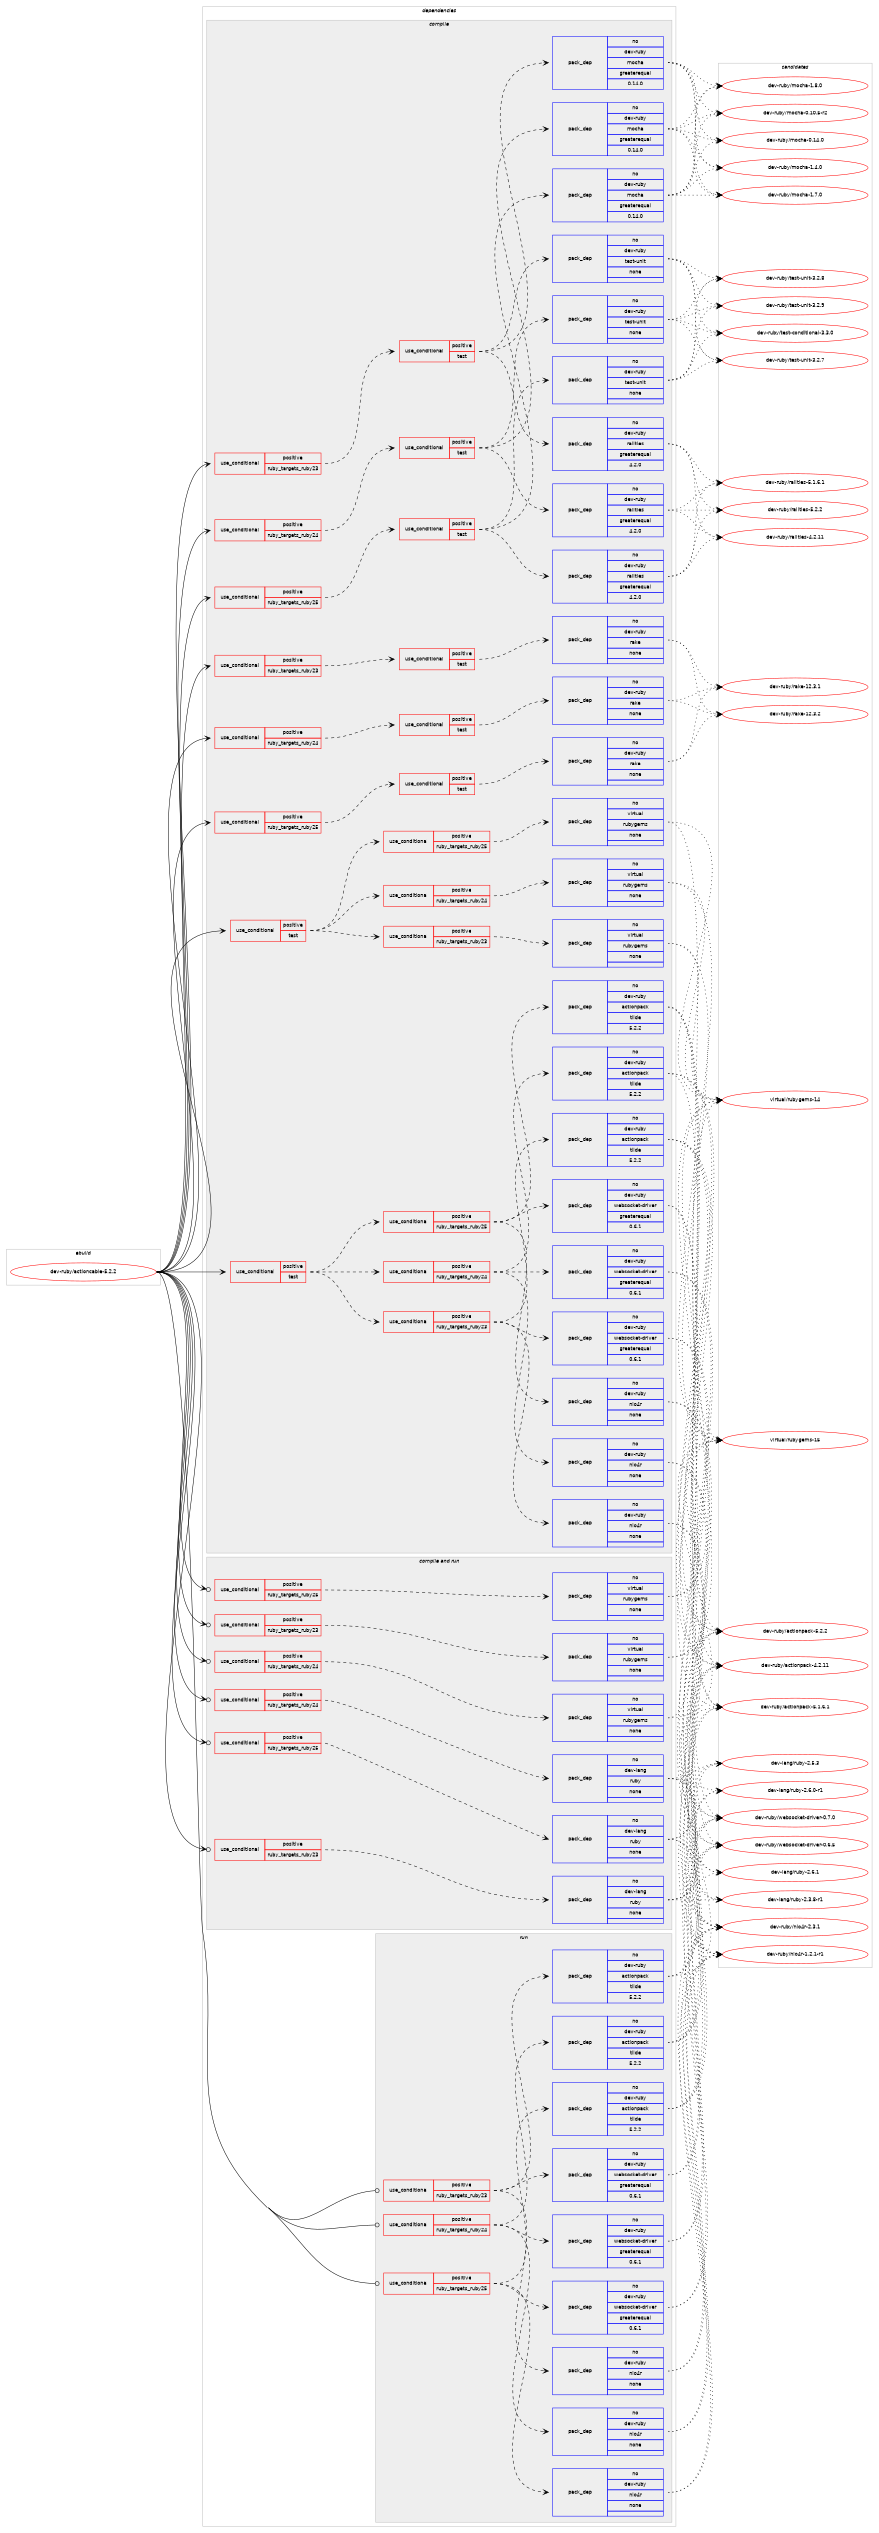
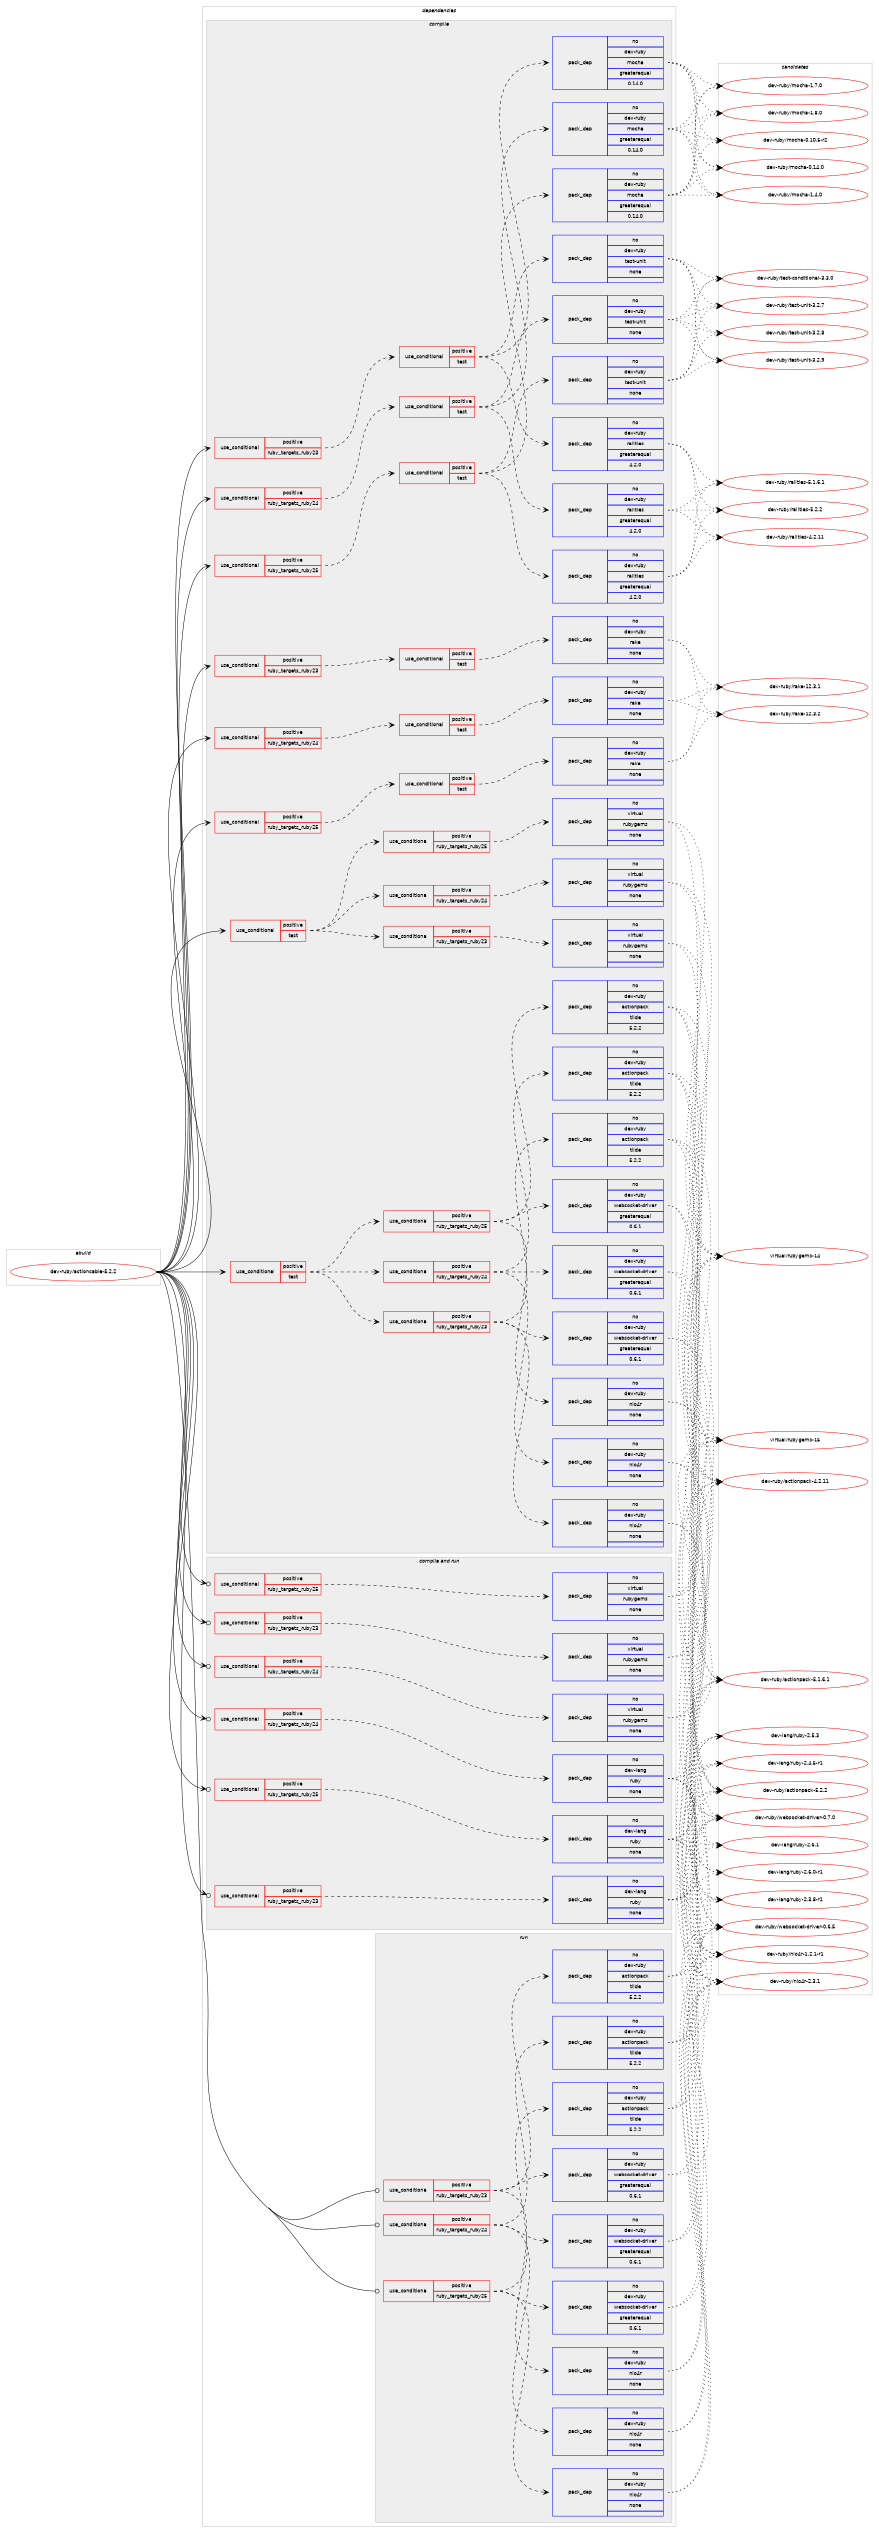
node "dev-lang/ruby-2.4.5-r1": added
